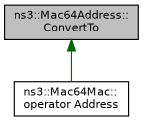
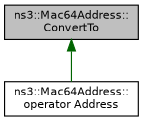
node "ns3::Mac64Mac:: operator Address": label "ns3::Mac64Mac:: operator Address" -> "ns3::Mac64Address:: operator Address"
